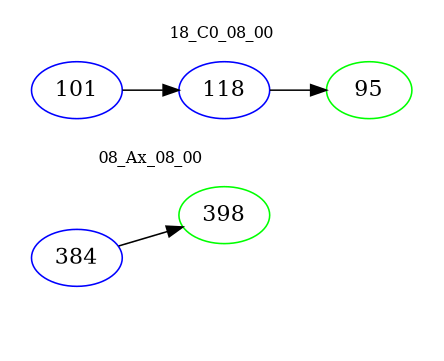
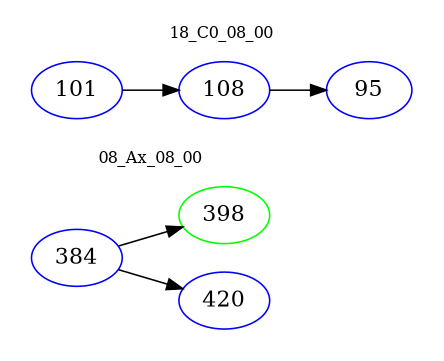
node "118": label "118" -> "108"
node "95": color green -> blue
node "420": added
